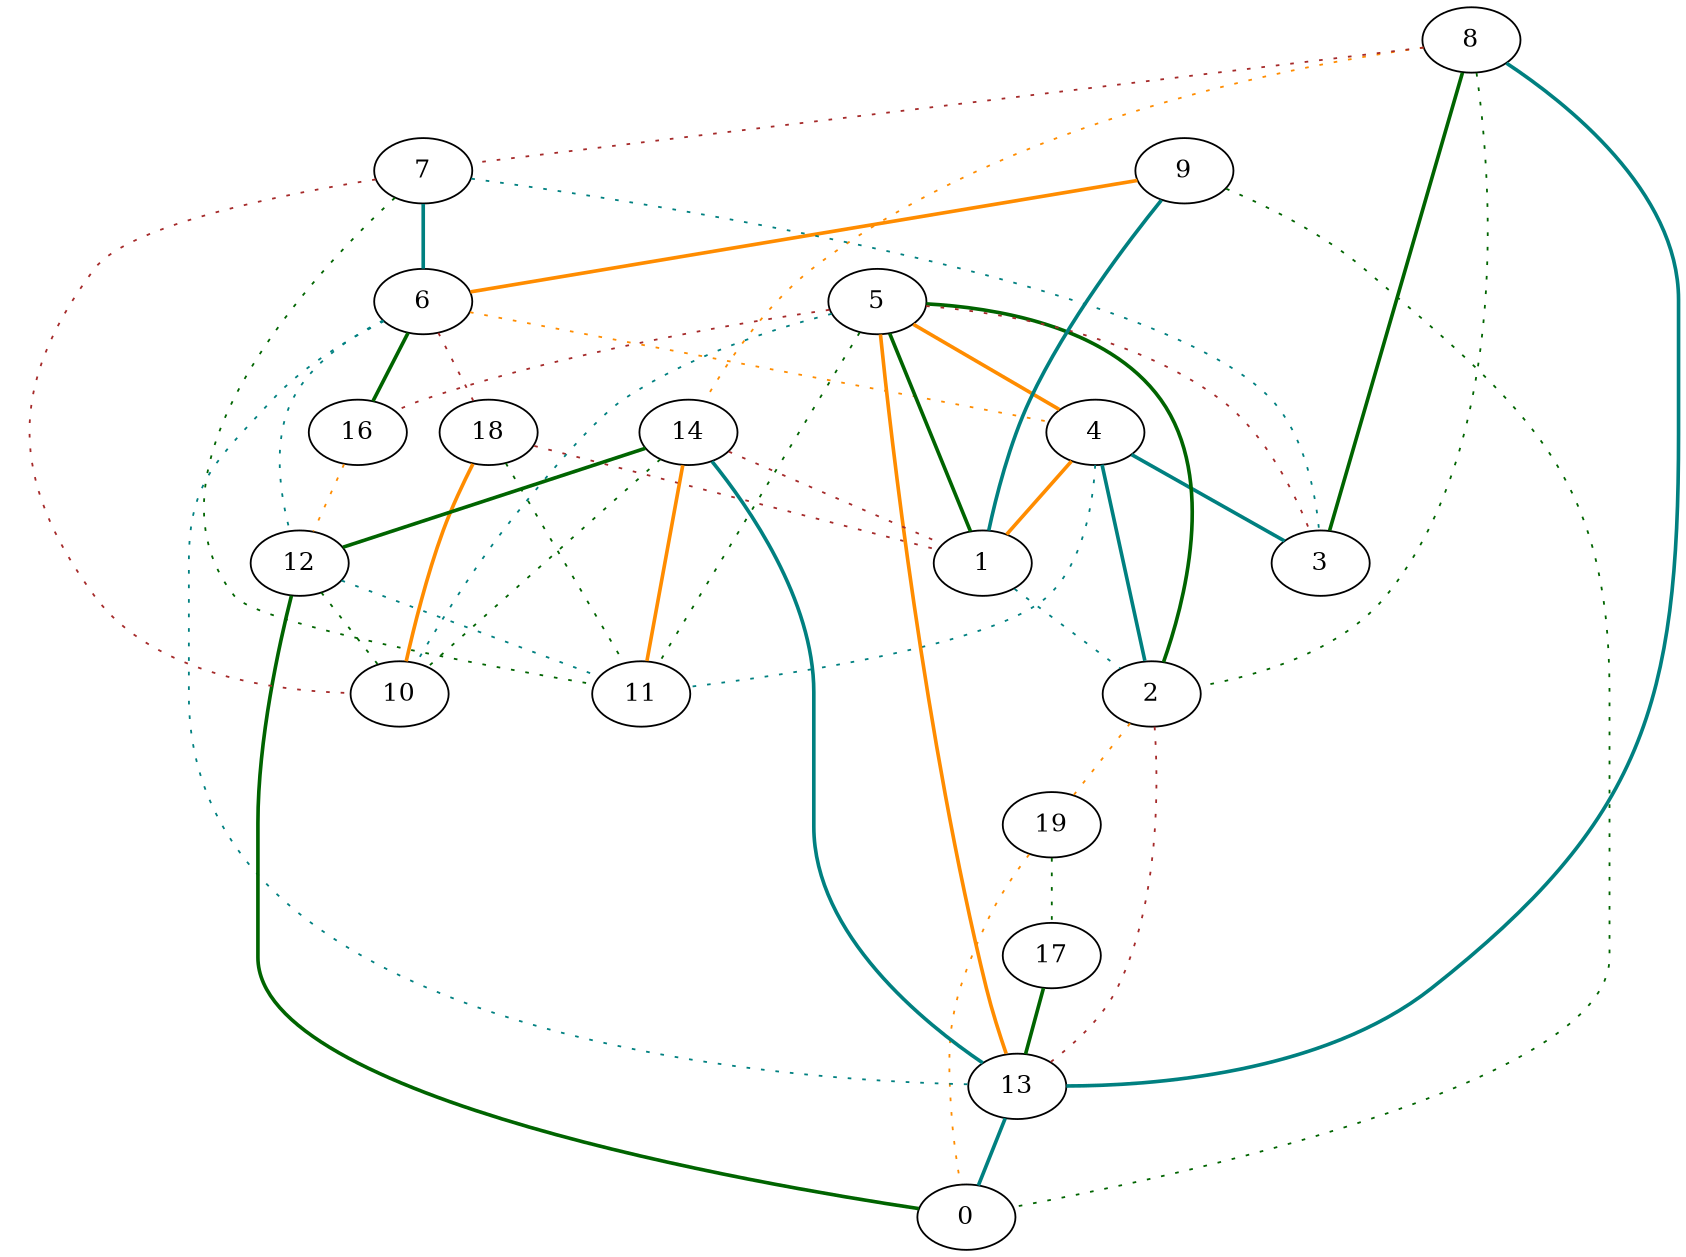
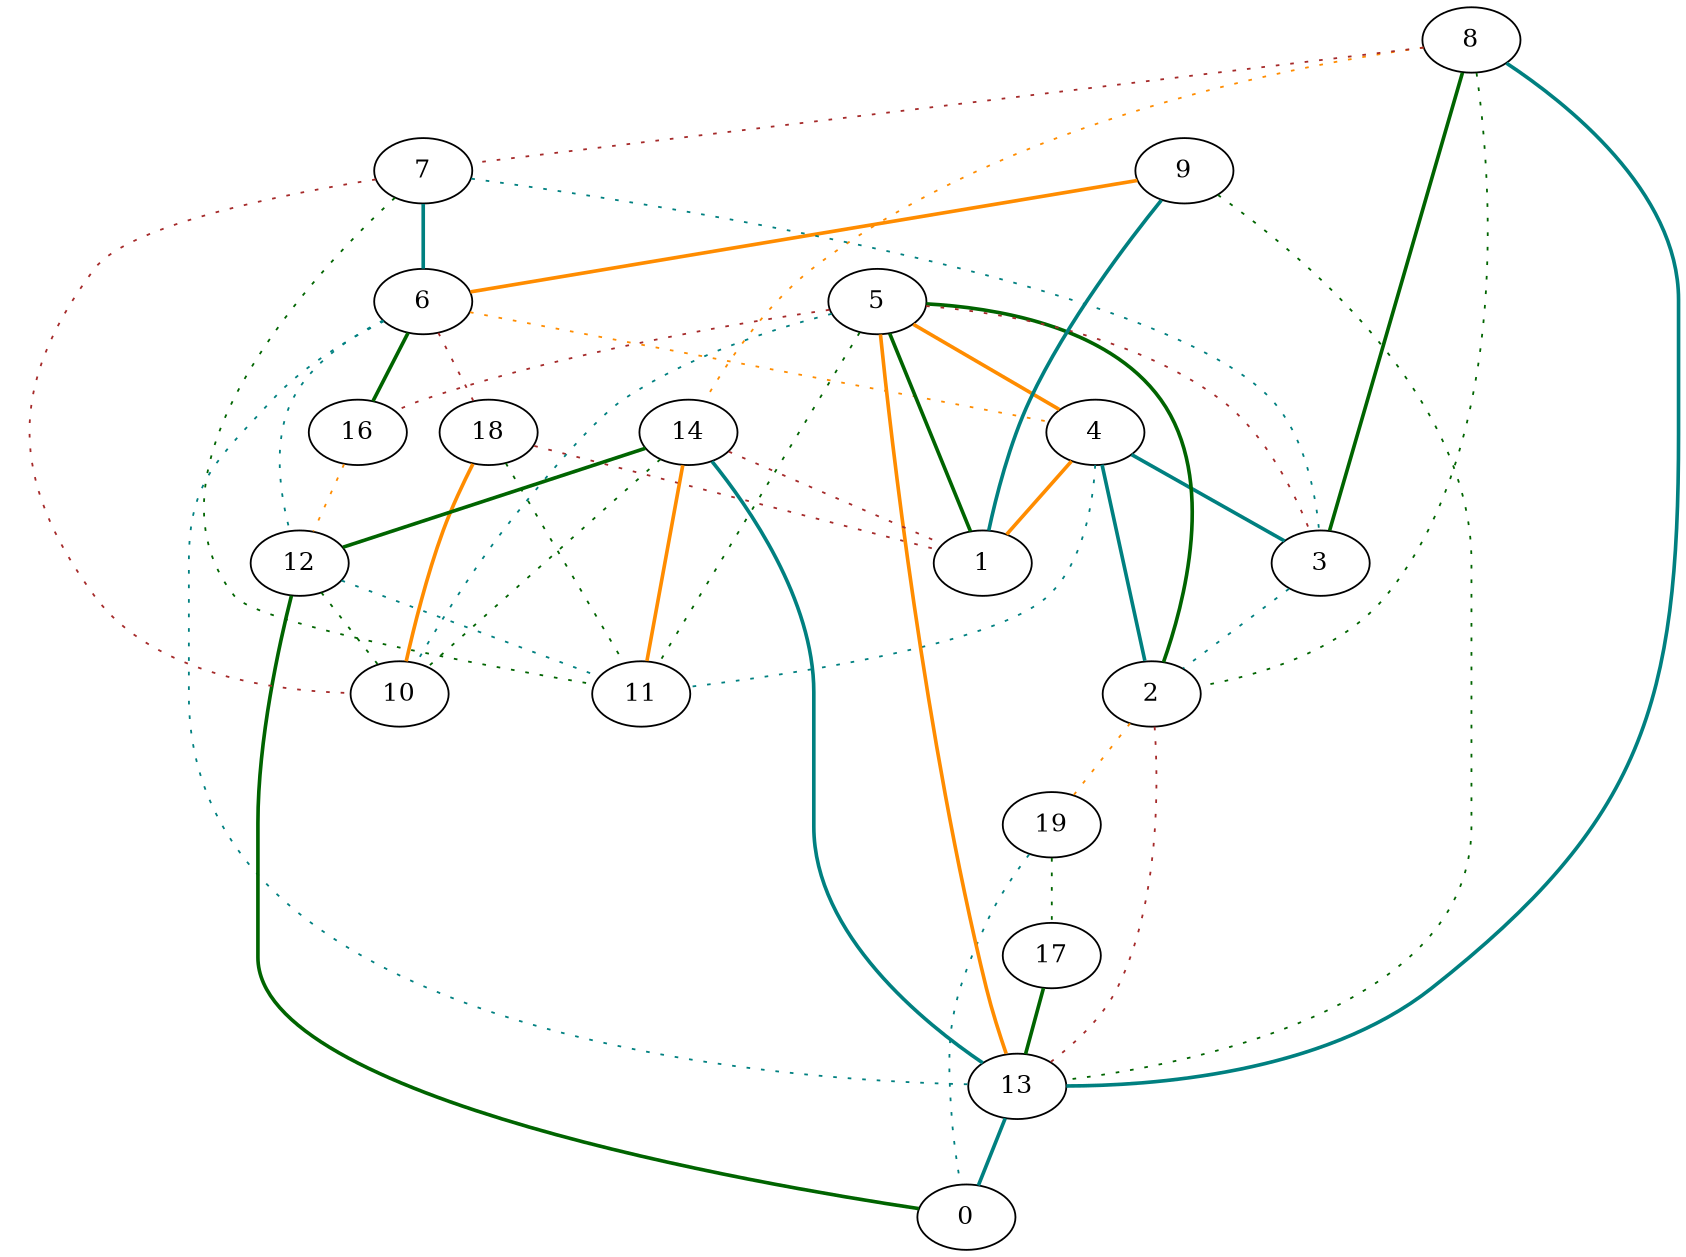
edge "1" -- "2": now "3" -- "2"
edge "9" -- "0": now "9" -- "13"
edge "19" -- "0": color darkorange -> teal
